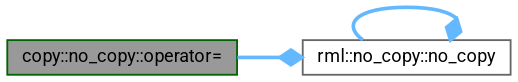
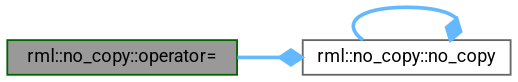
node "copy::no_copy::operator=": label "copy::no_copy::operator=" -> "rml::no_copy::operator="
